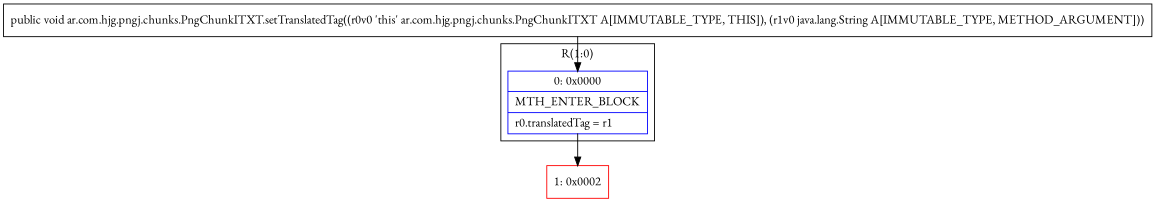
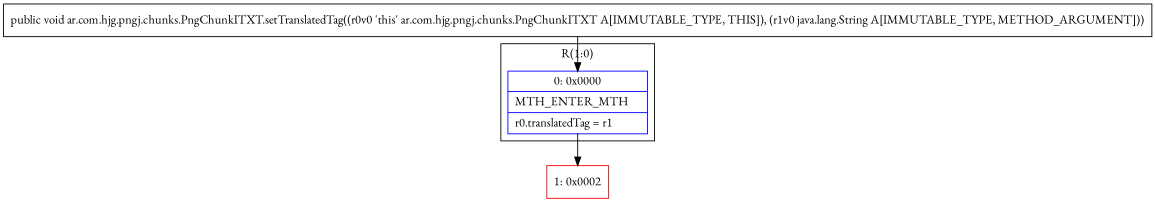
node "0: 0x0000": text "MTH_ENTER_BLOCK" -> "MTH_ENTER_MTH"
